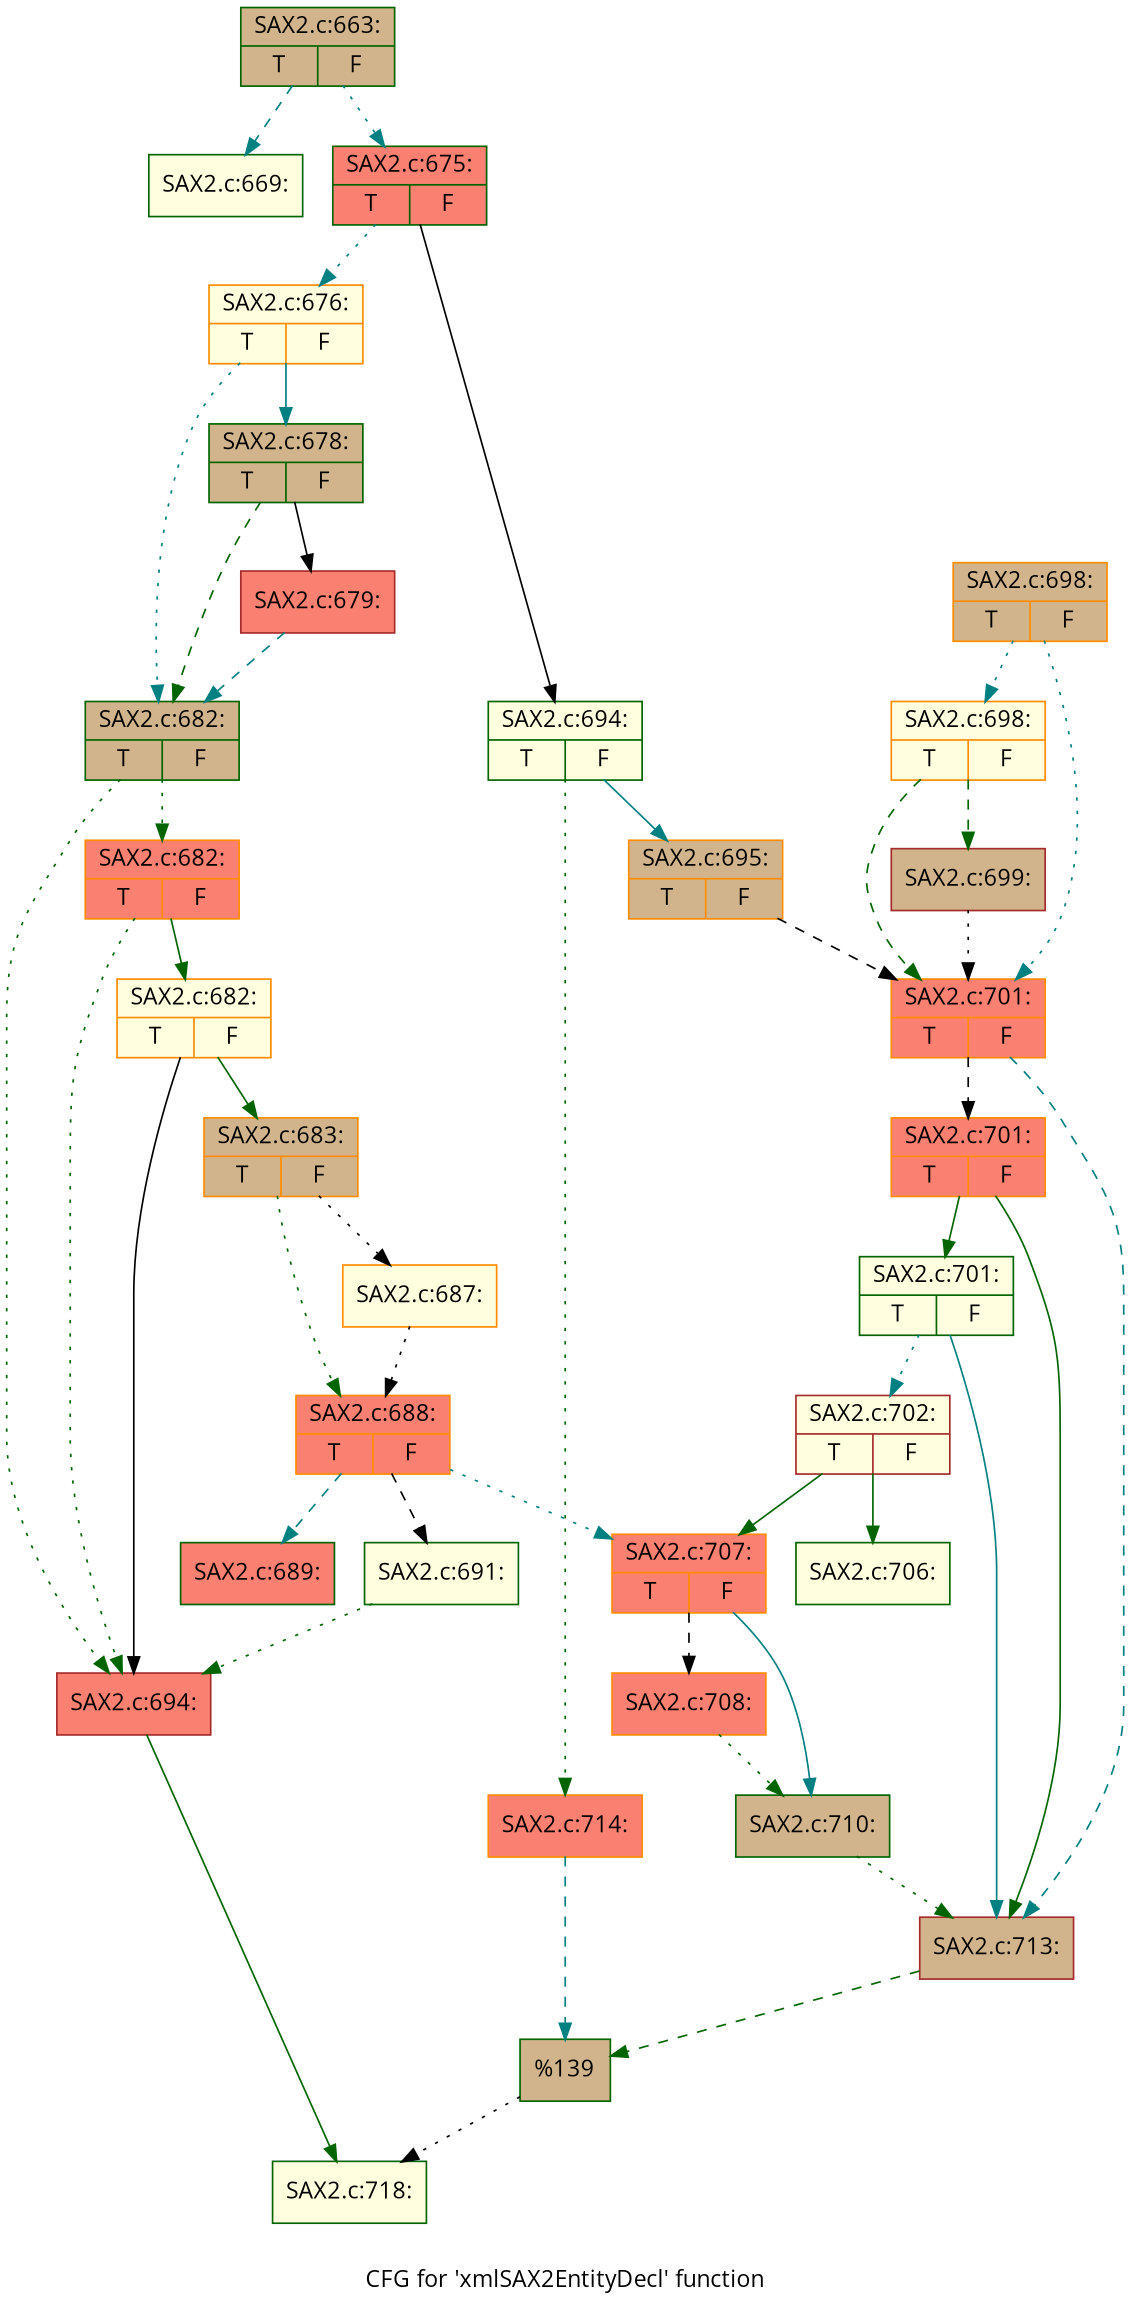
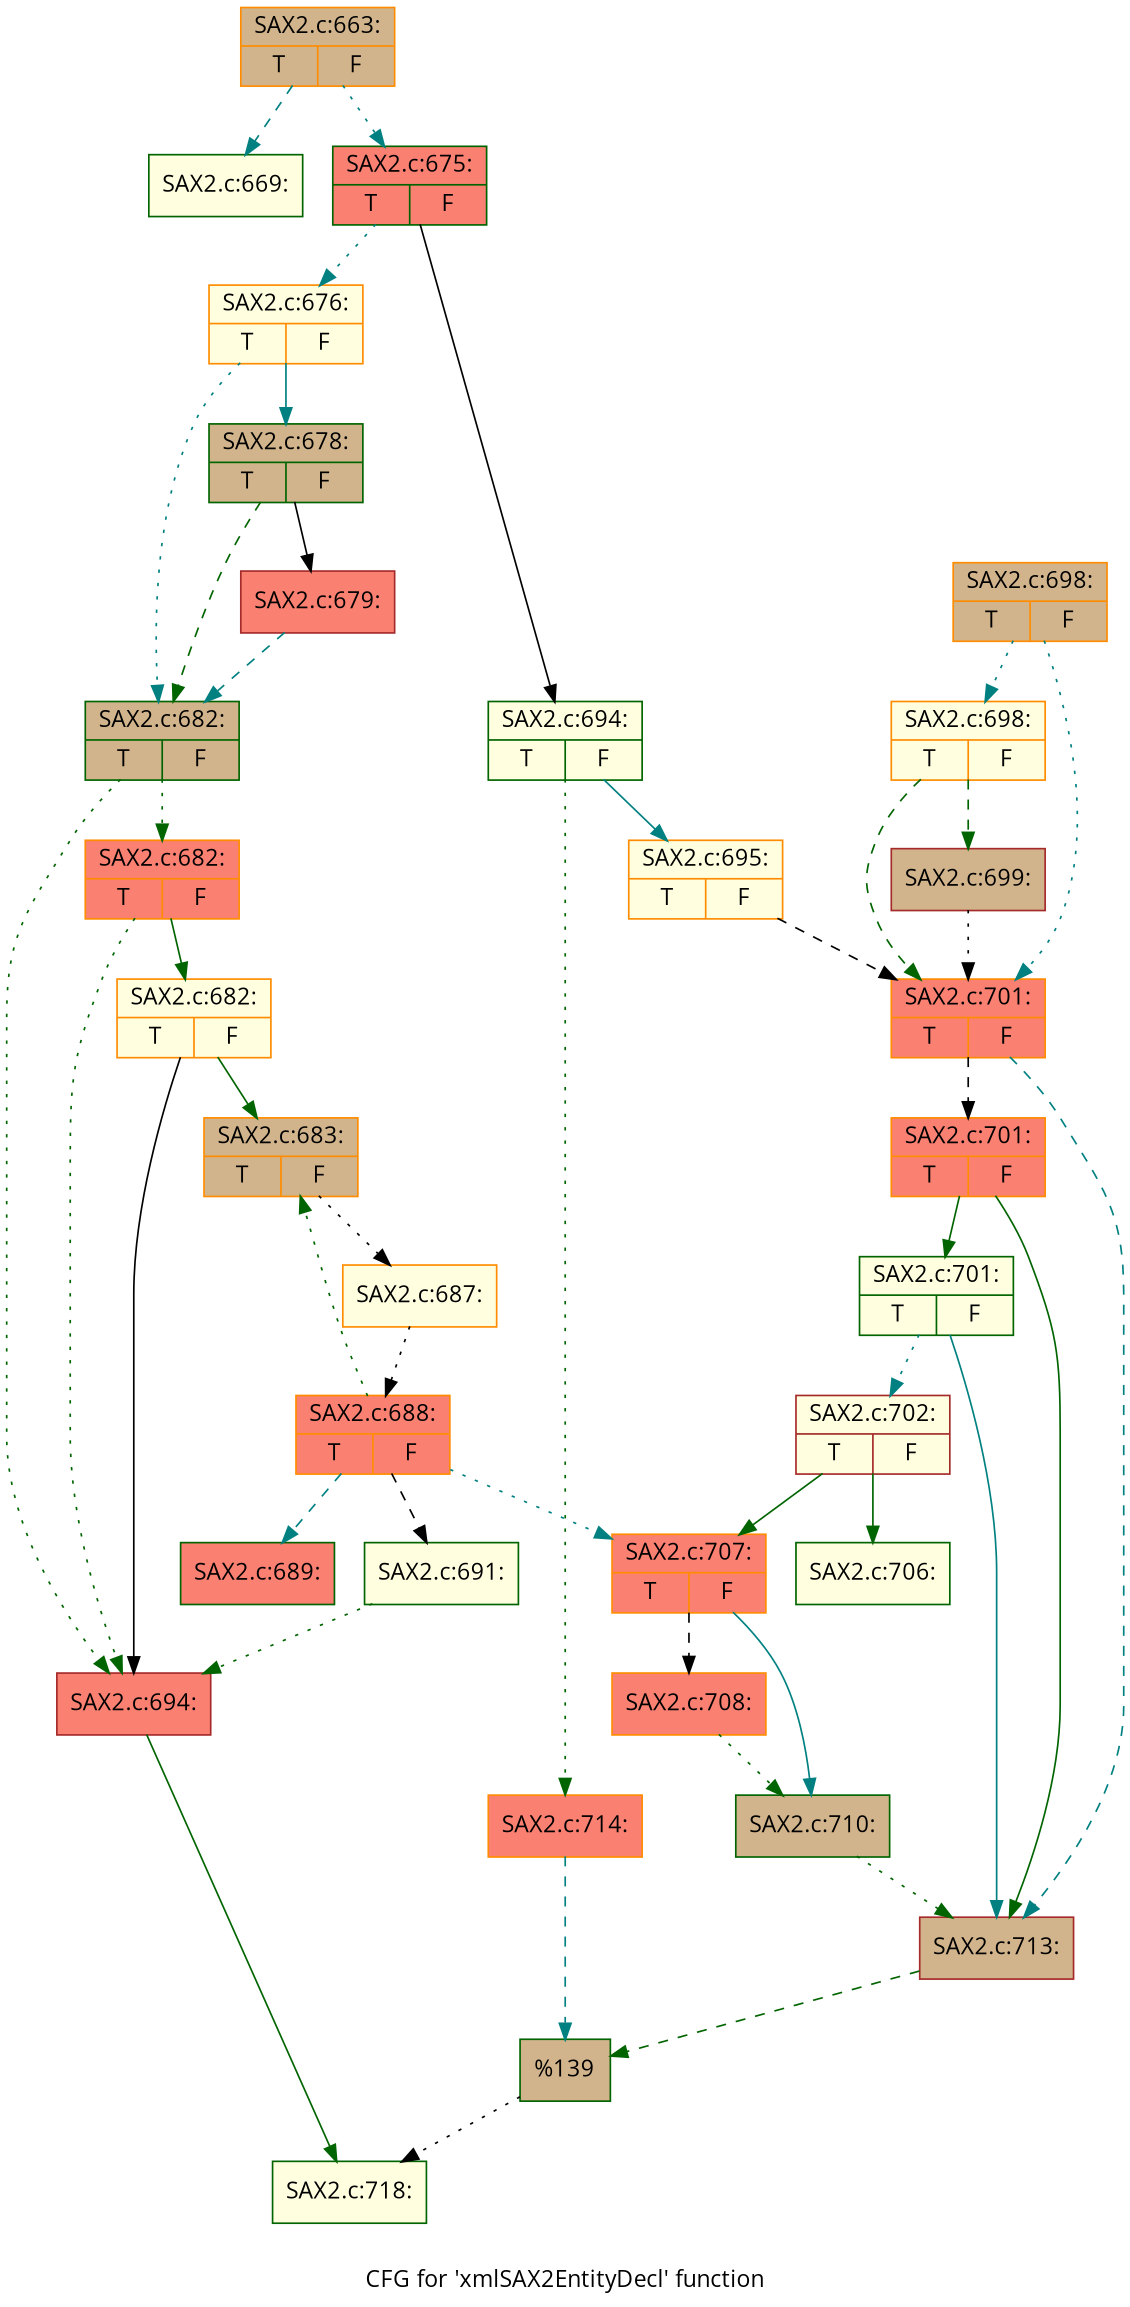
node "SAX2.c:663:": color darkgreen -> darkorange
node "SAX2.c:695:": fillcolor tan -> lightyellow
edge "SAX2.c:683:" -> "SAX2.c:688:": reversed
